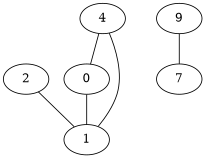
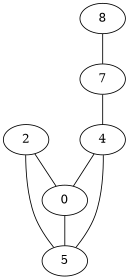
node "9": label "9" -> "8"
edge "7" -- "4": added
node "1": label "1" -> "5"
edge "2" -- "0": added
